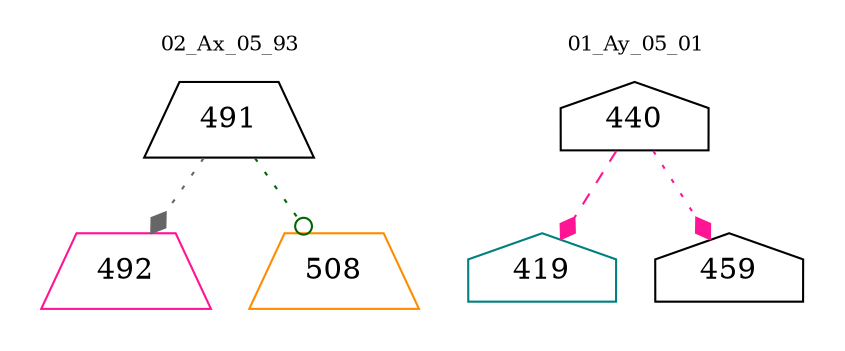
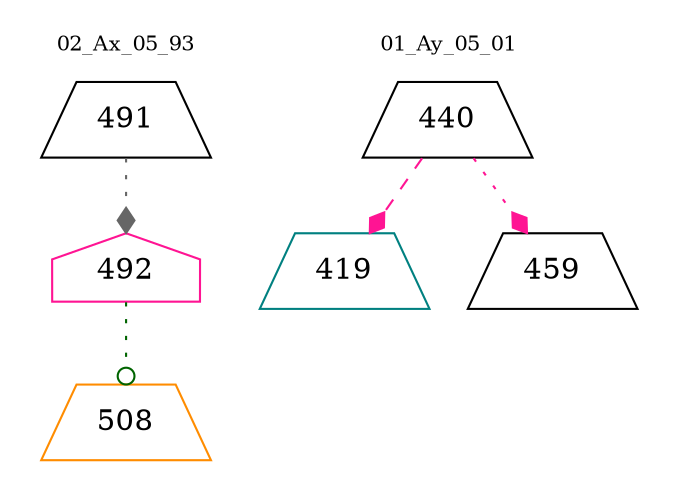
node "440": shape house -> trapezium
edge "491" -> "508": now "492" -> "508"
node "492": shape trapezium -> house
node "419": shape house -> trapezium
node "459": shape house -> trapezium
